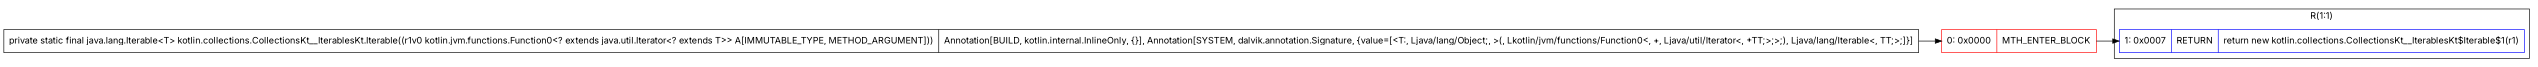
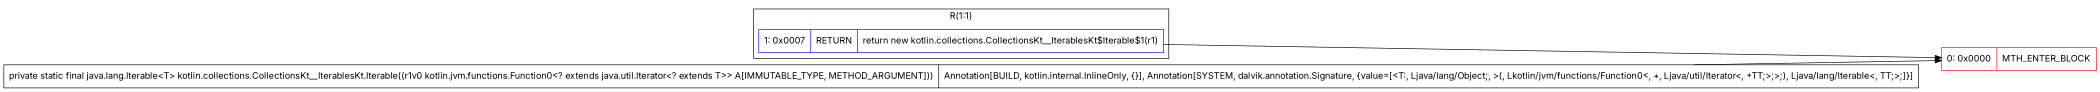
edge "0: 0x0000" -> "1: 0x0007": reversed
